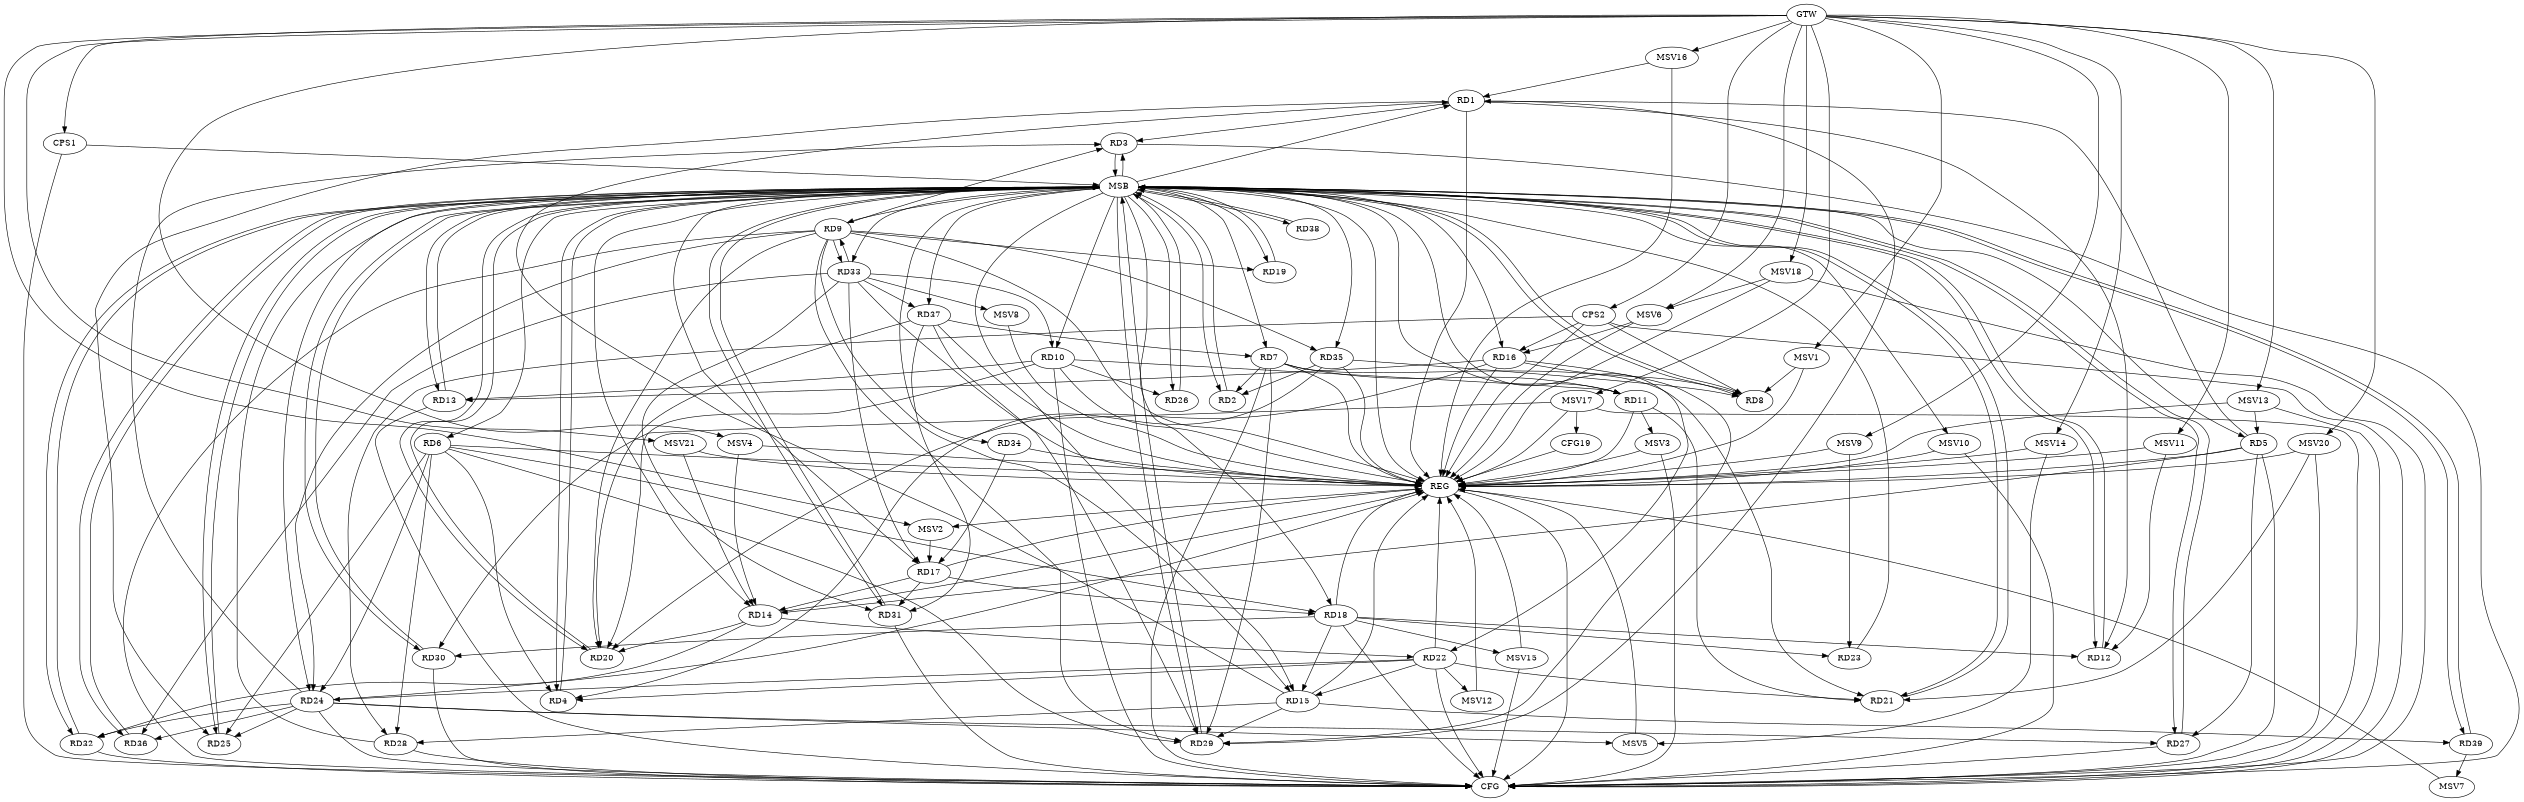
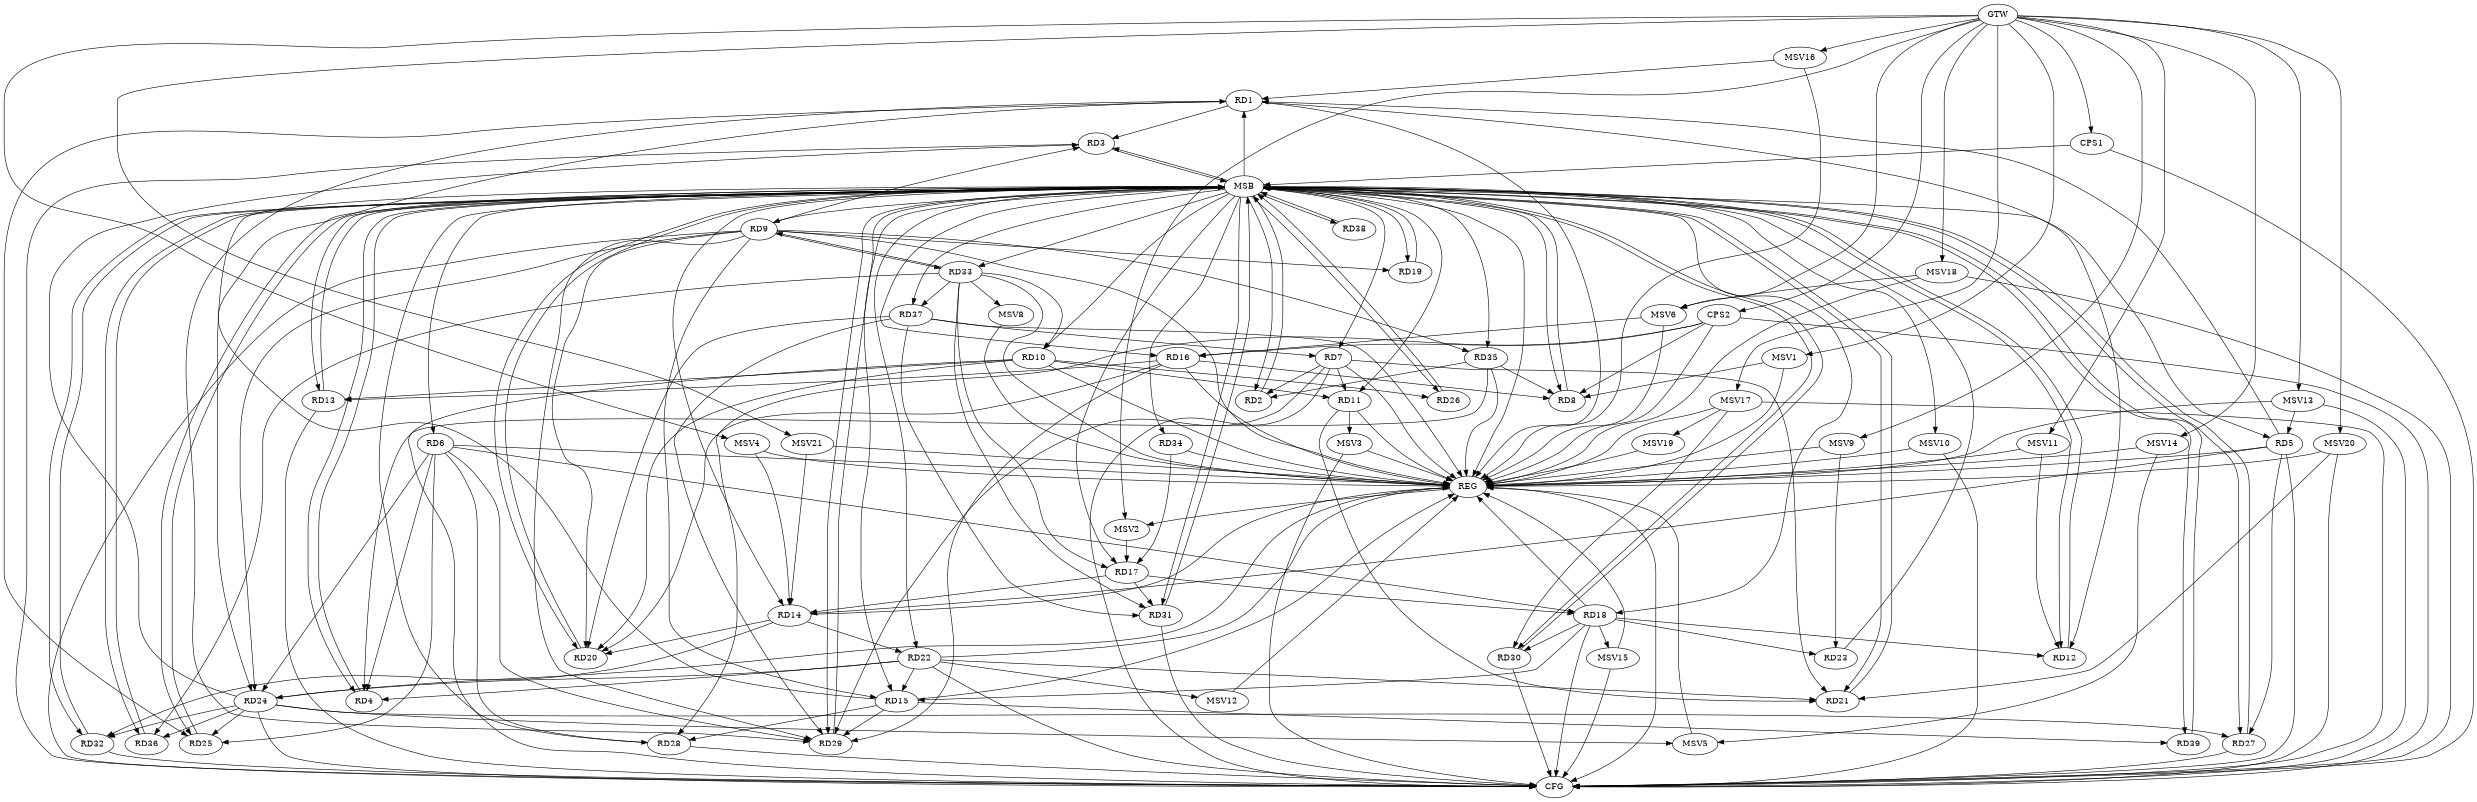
node "CFG19": label "CFG19" -> "MSV19"
edge "RD17" -> "REG": removed
node "MSV7": removed
